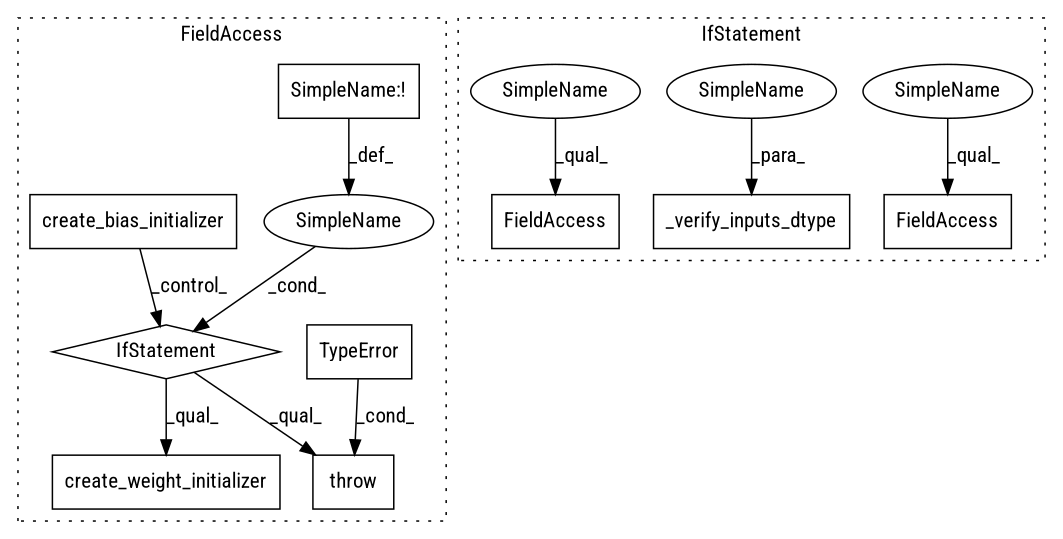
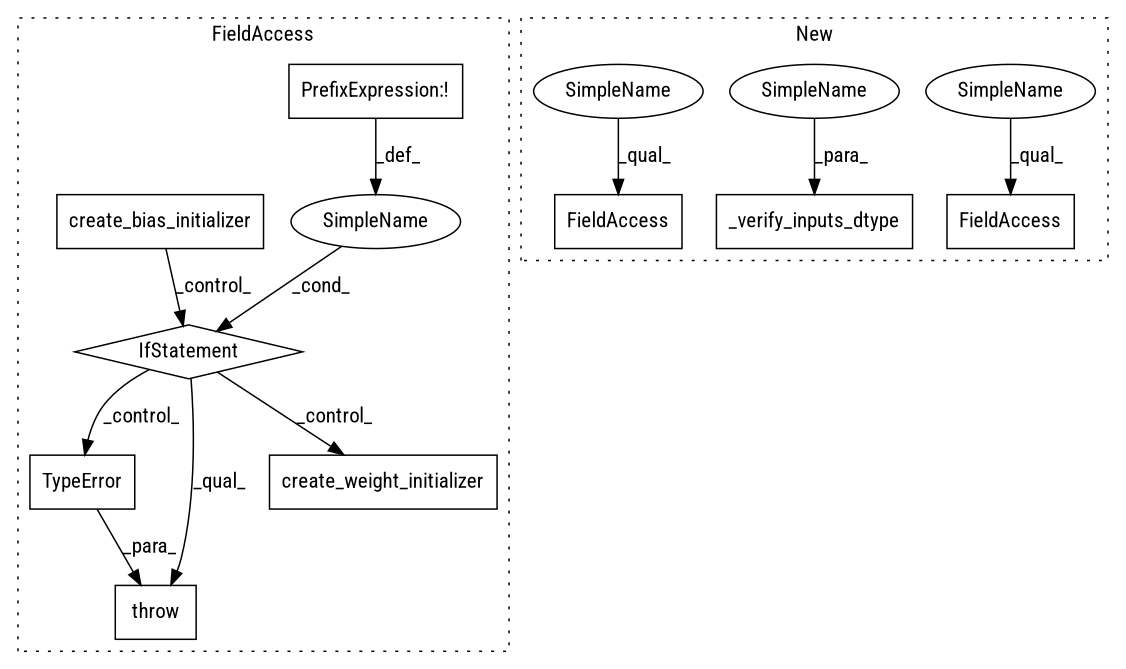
cluster "IfStatement": label "IfStatement" -> "New"
node "SimpleName:!": label "SimpleName:!" -> "PrefixExpression:!"
edge "IfStatement" -> "TypeError": added, label "_control_"
edge "IfStatement" -> "create_weight_initializer": label "_qual_" -> "_control_"
edge "TypeError" -> "throw": label "_cond_" -> "_para_"
